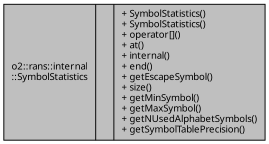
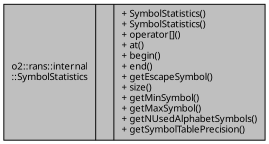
node "o2::rans::internal": text "+ internal()" -> "+ begin()"
